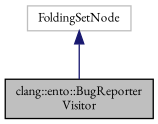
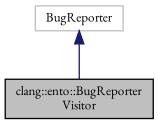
node "FoldingSetNode": label "FoldingSetNode" -> "BugReporter"
